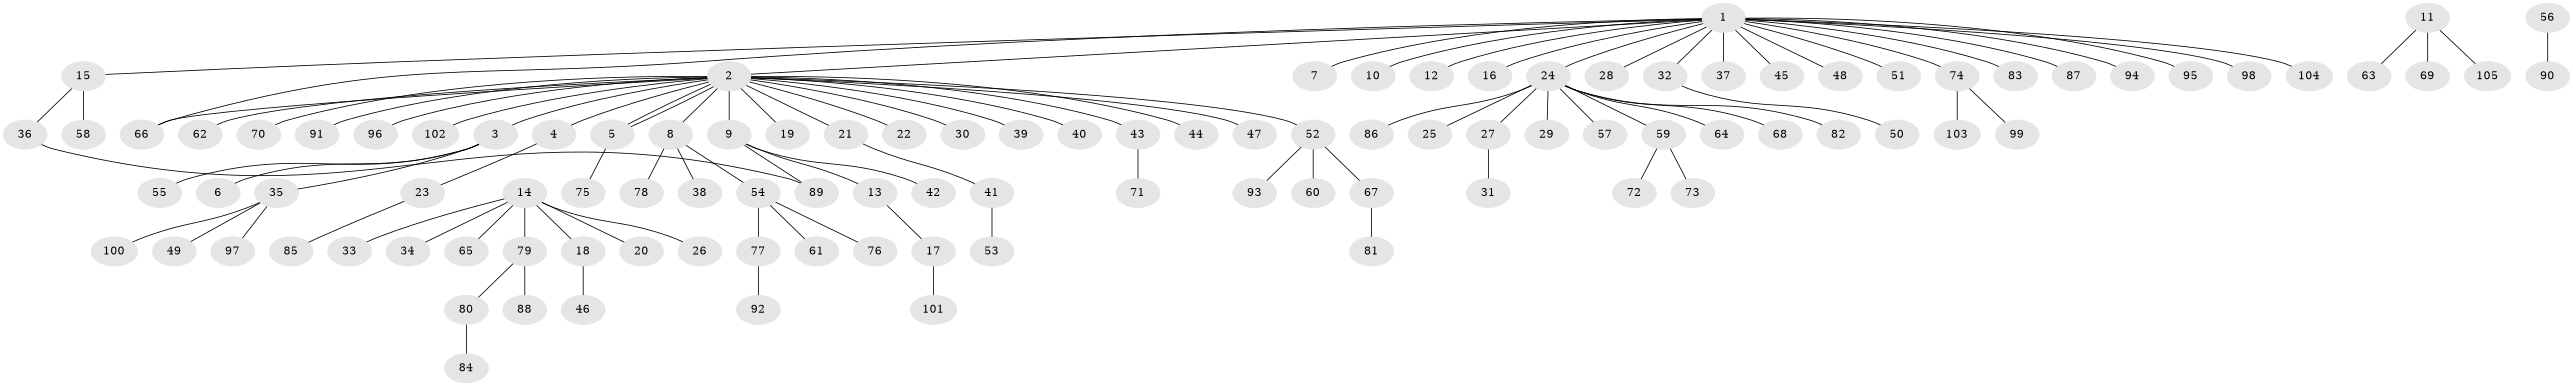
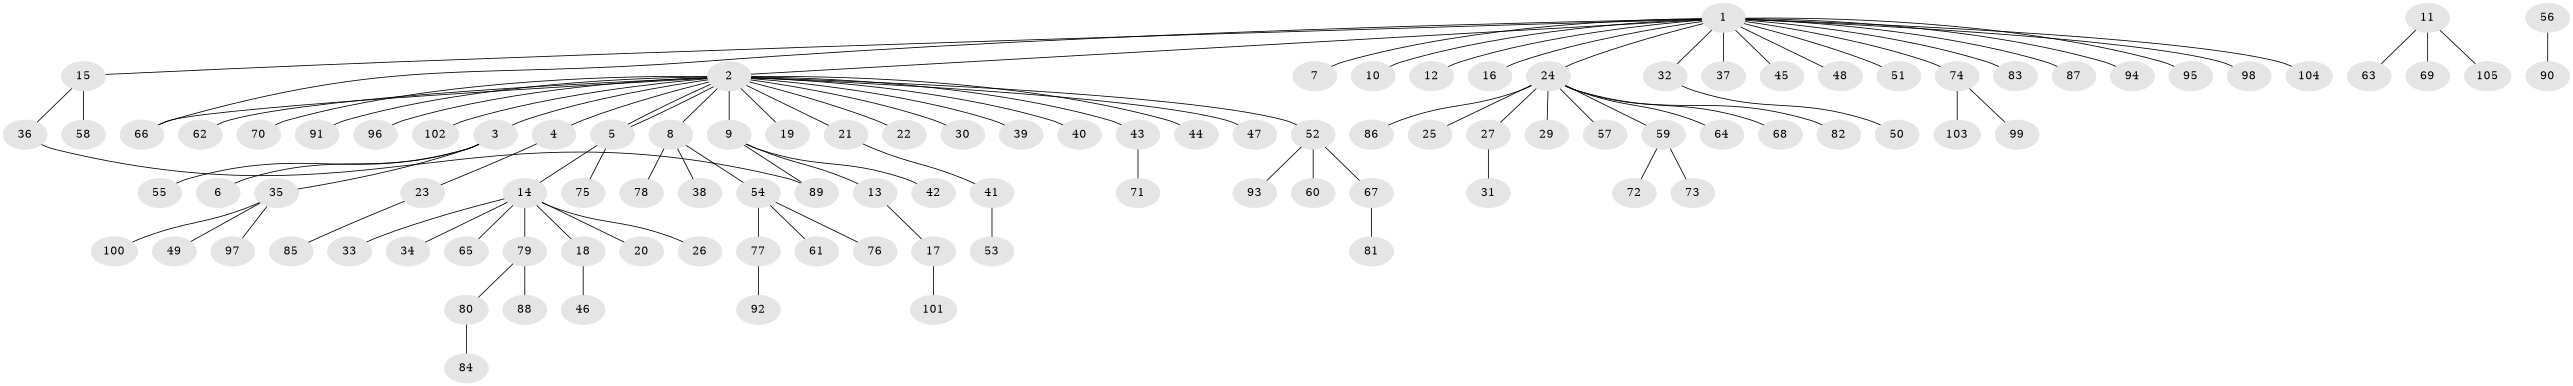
node "28": removed
edge "5" -- "14": added
